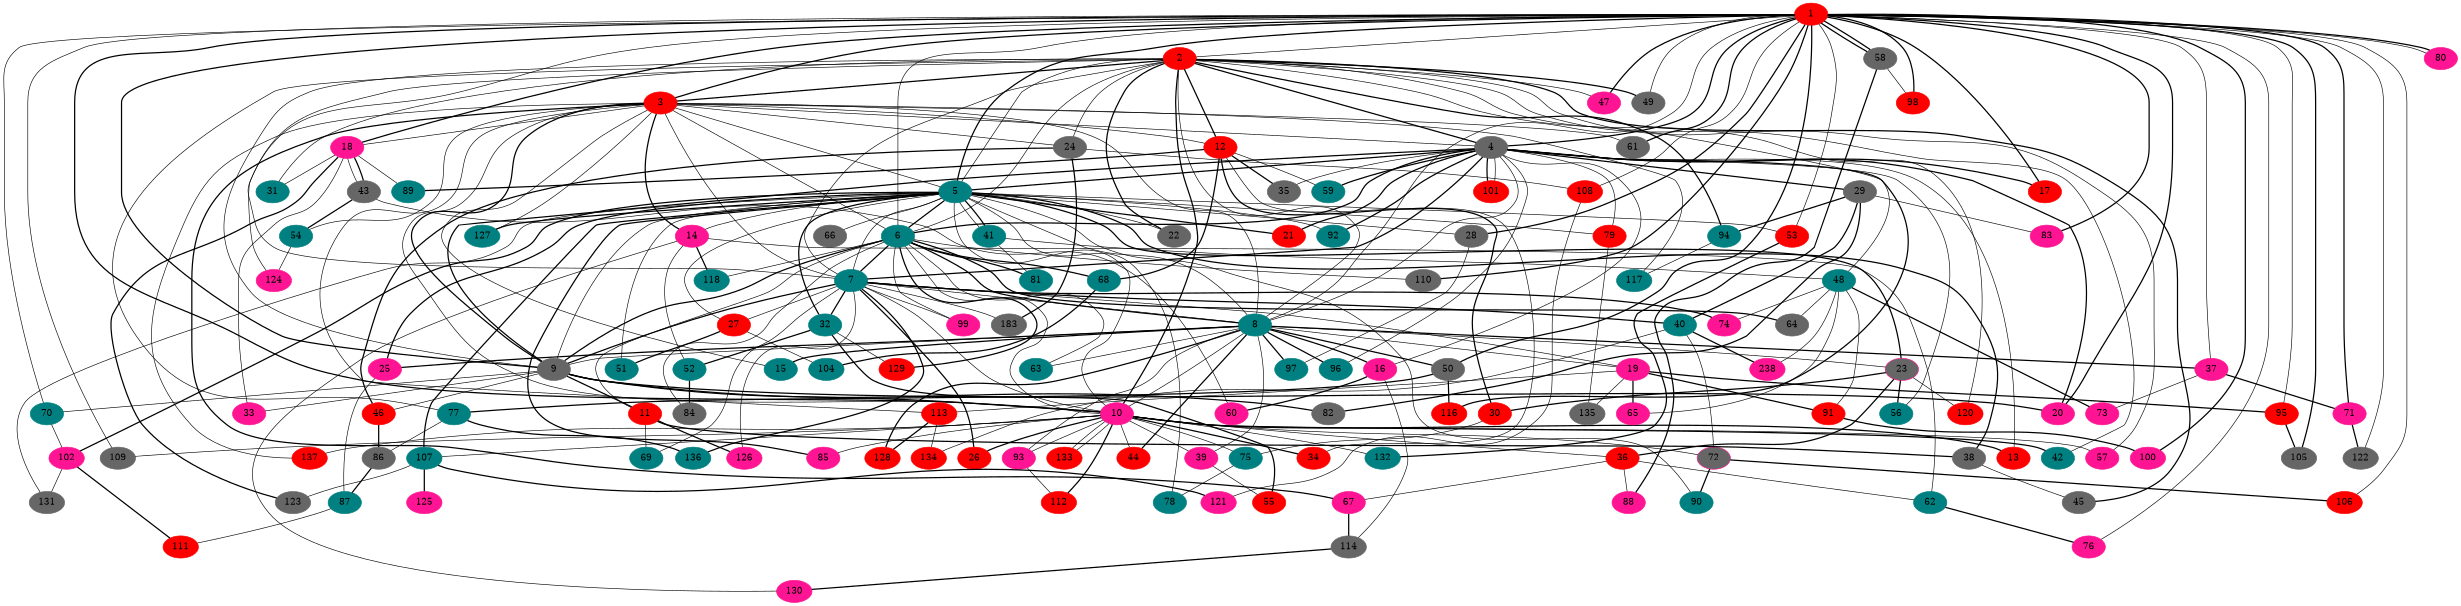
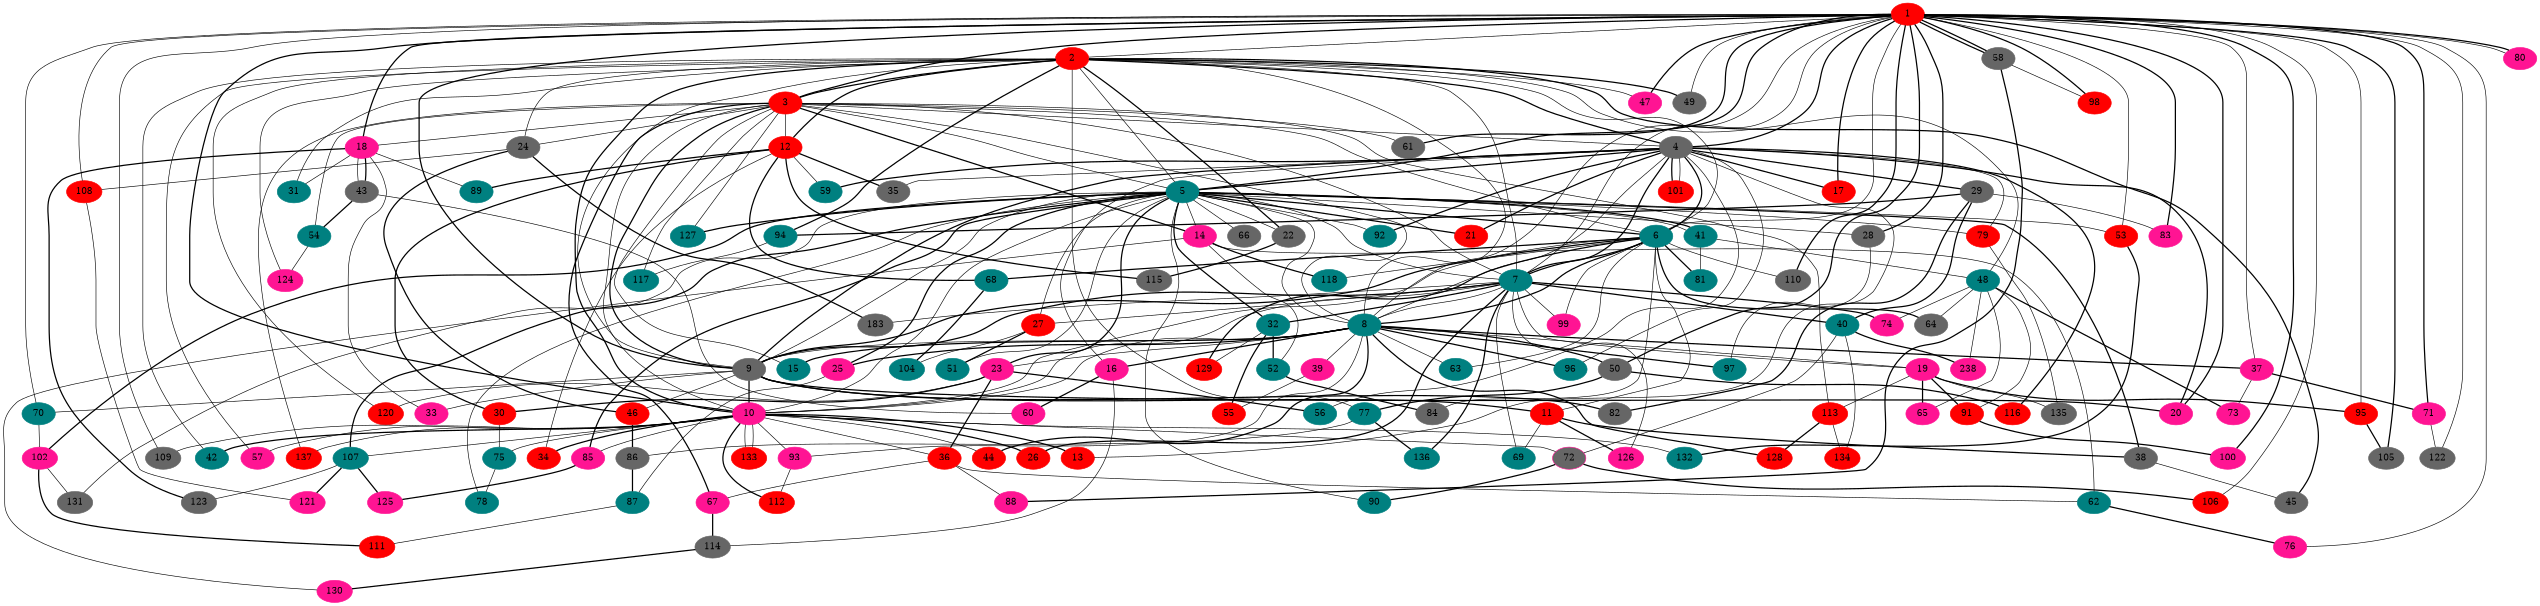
node "115": added
node "23": fillcolor gray40 -> deeppink
edge "10" -- "39": removed
edge "71" -- "122": style bold -> solid
edge "85" -- "125": added
